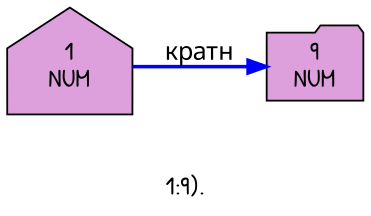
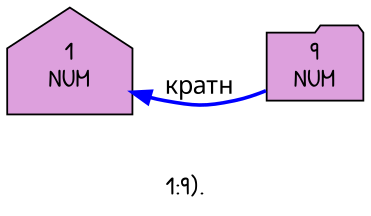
edge "1 NUM" -> "9 NUM": reversed
